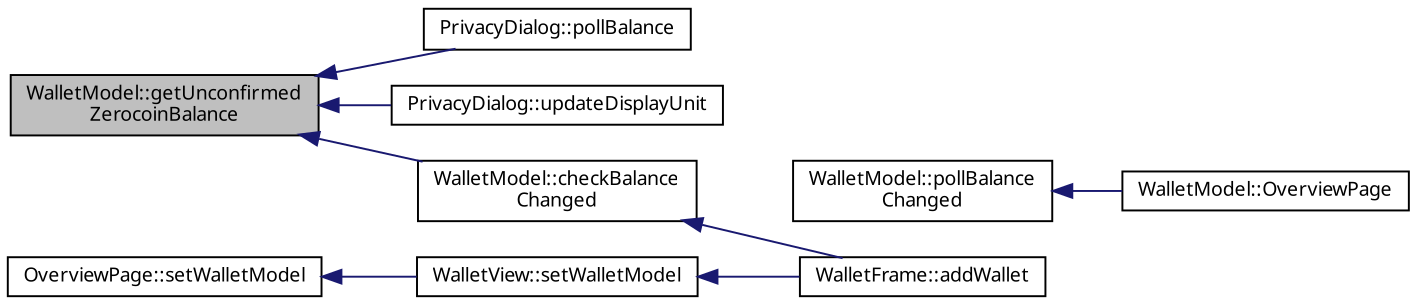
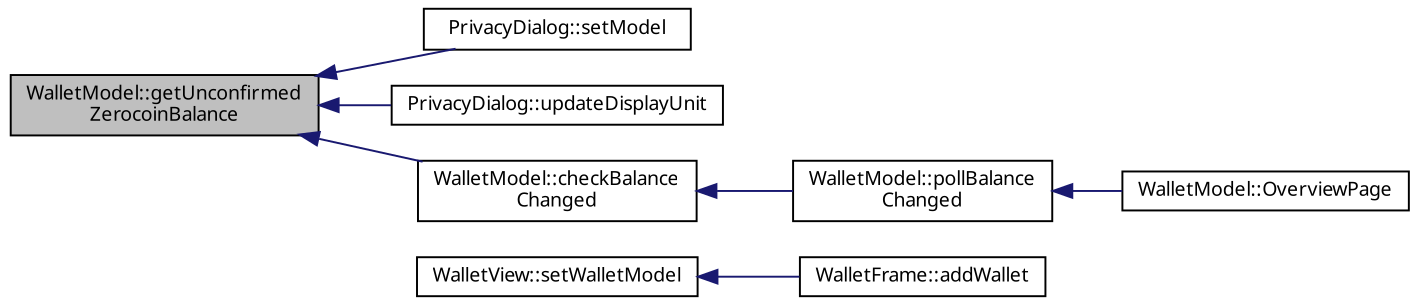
node "PrivacyDialog::pollBalance": label "PrivacyDialog::pollBalance" -> "PrivacyDialog::setModel"
edge "WalletFrame::addWallet" -> "WalletModel::checkBalance Changed": now "WalletModel::pollBalance Changed" -> "WalletModel::checkBalance Changed"
node "OverviewPage::setWalletModel": removed
